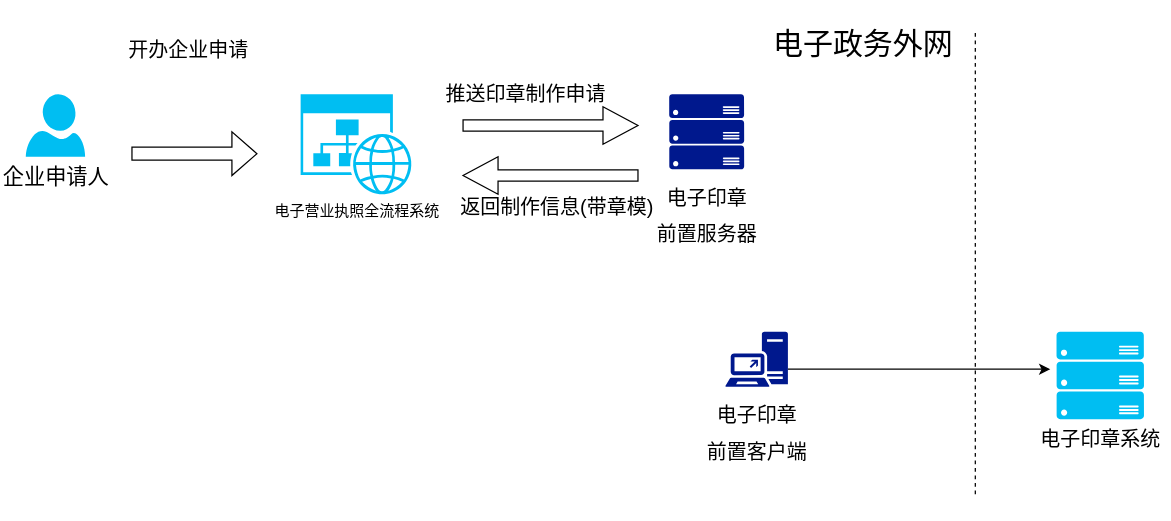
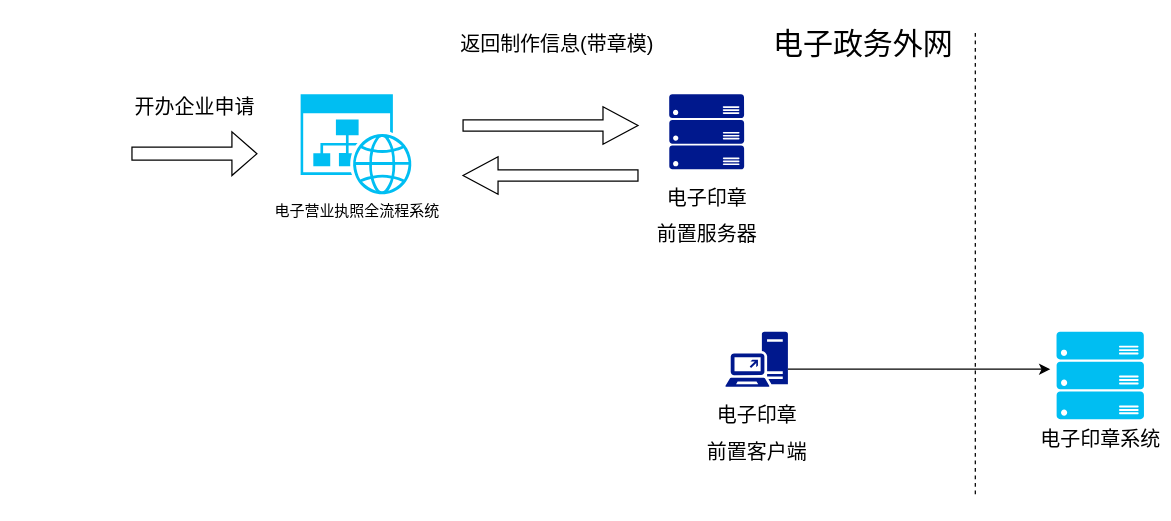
node "开办企业申请": moved (188, 51) -> (194, 107)
node "推送印章制作申请": removed
node "企业申请人": removed
node "返回制作信息(带章模)": moved (557, 207) -> (557, 44)
